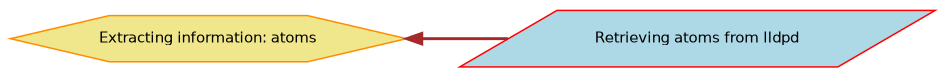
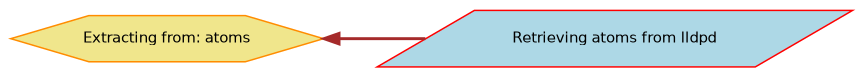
node "Extracting information: atoms": label "Extracting information: atoms" -> "Extracting from: atoms"
